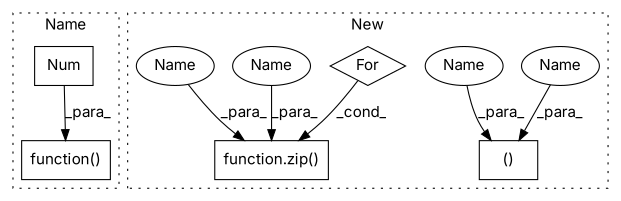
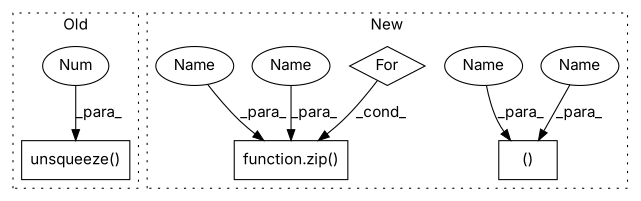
cluster "Name": label "Name" -> "Old"
node "Num": shape box -> ellipse
node "function()": label "function()" -> "unsqueeze()"
